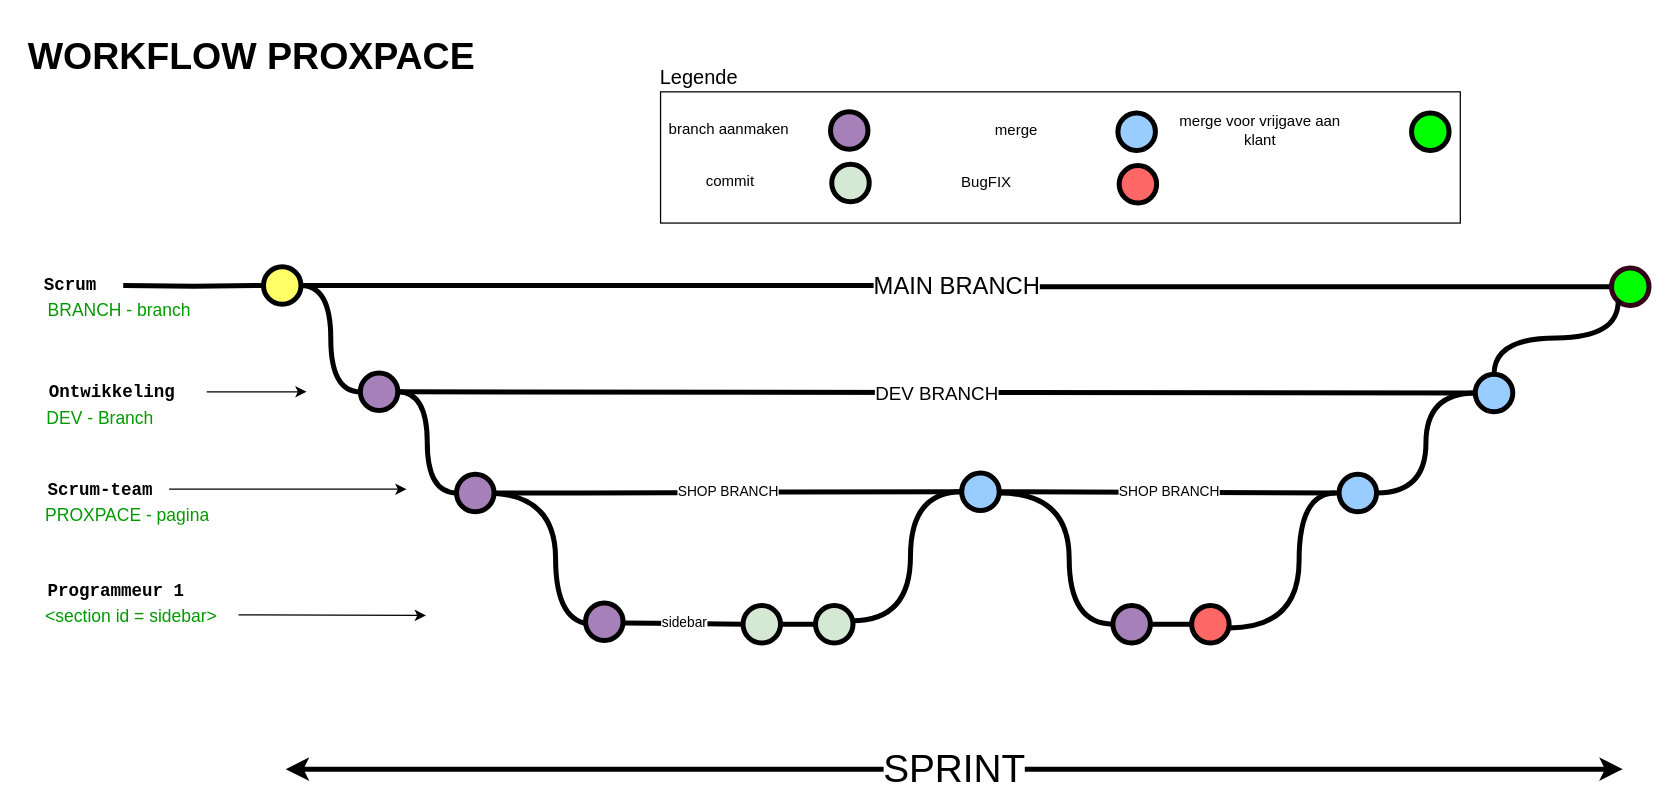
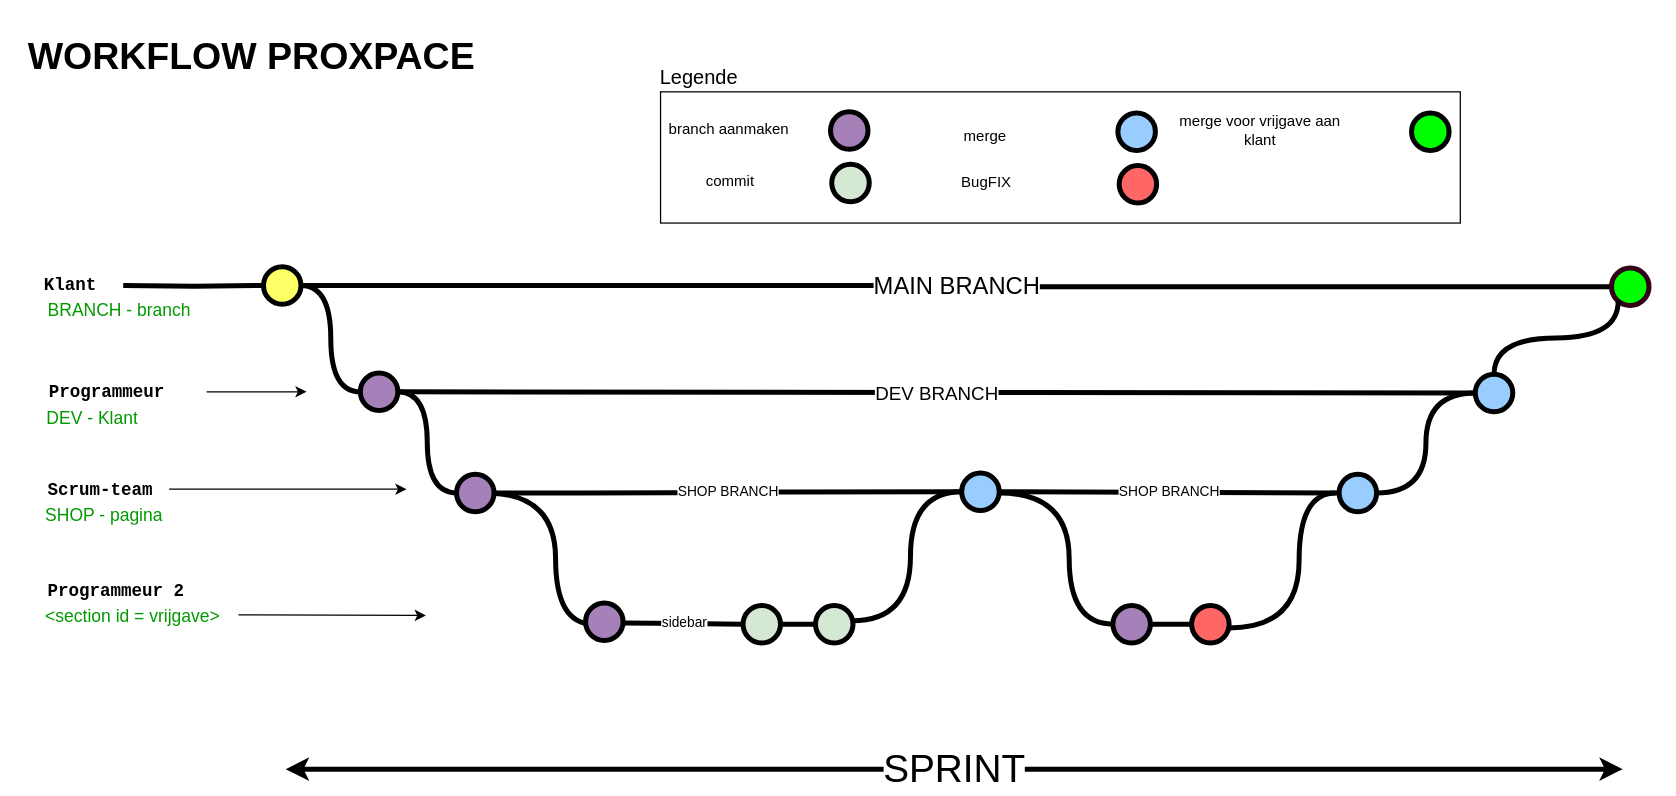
node "merge": moved (1017, 131) -> (986, 137)
node "Scrum": label "Scrum" -> "Klant"
node "Ontwikkeling": label "Ontwikkeling" -> "Programmeur"
node "DEV - Branch": label "DEV - Branch" -> "DEV - Klant"
node "PROXPACE - pagina": label "PROXPACE - pagina" -> "SHOP - pagina"
node "Programmeur 1": label "Programmeur 1" -> "Programmeur 2"
node "<section id = sidebar>": label "<section id = sidebar>" -> "<section id = vrijgave>"
